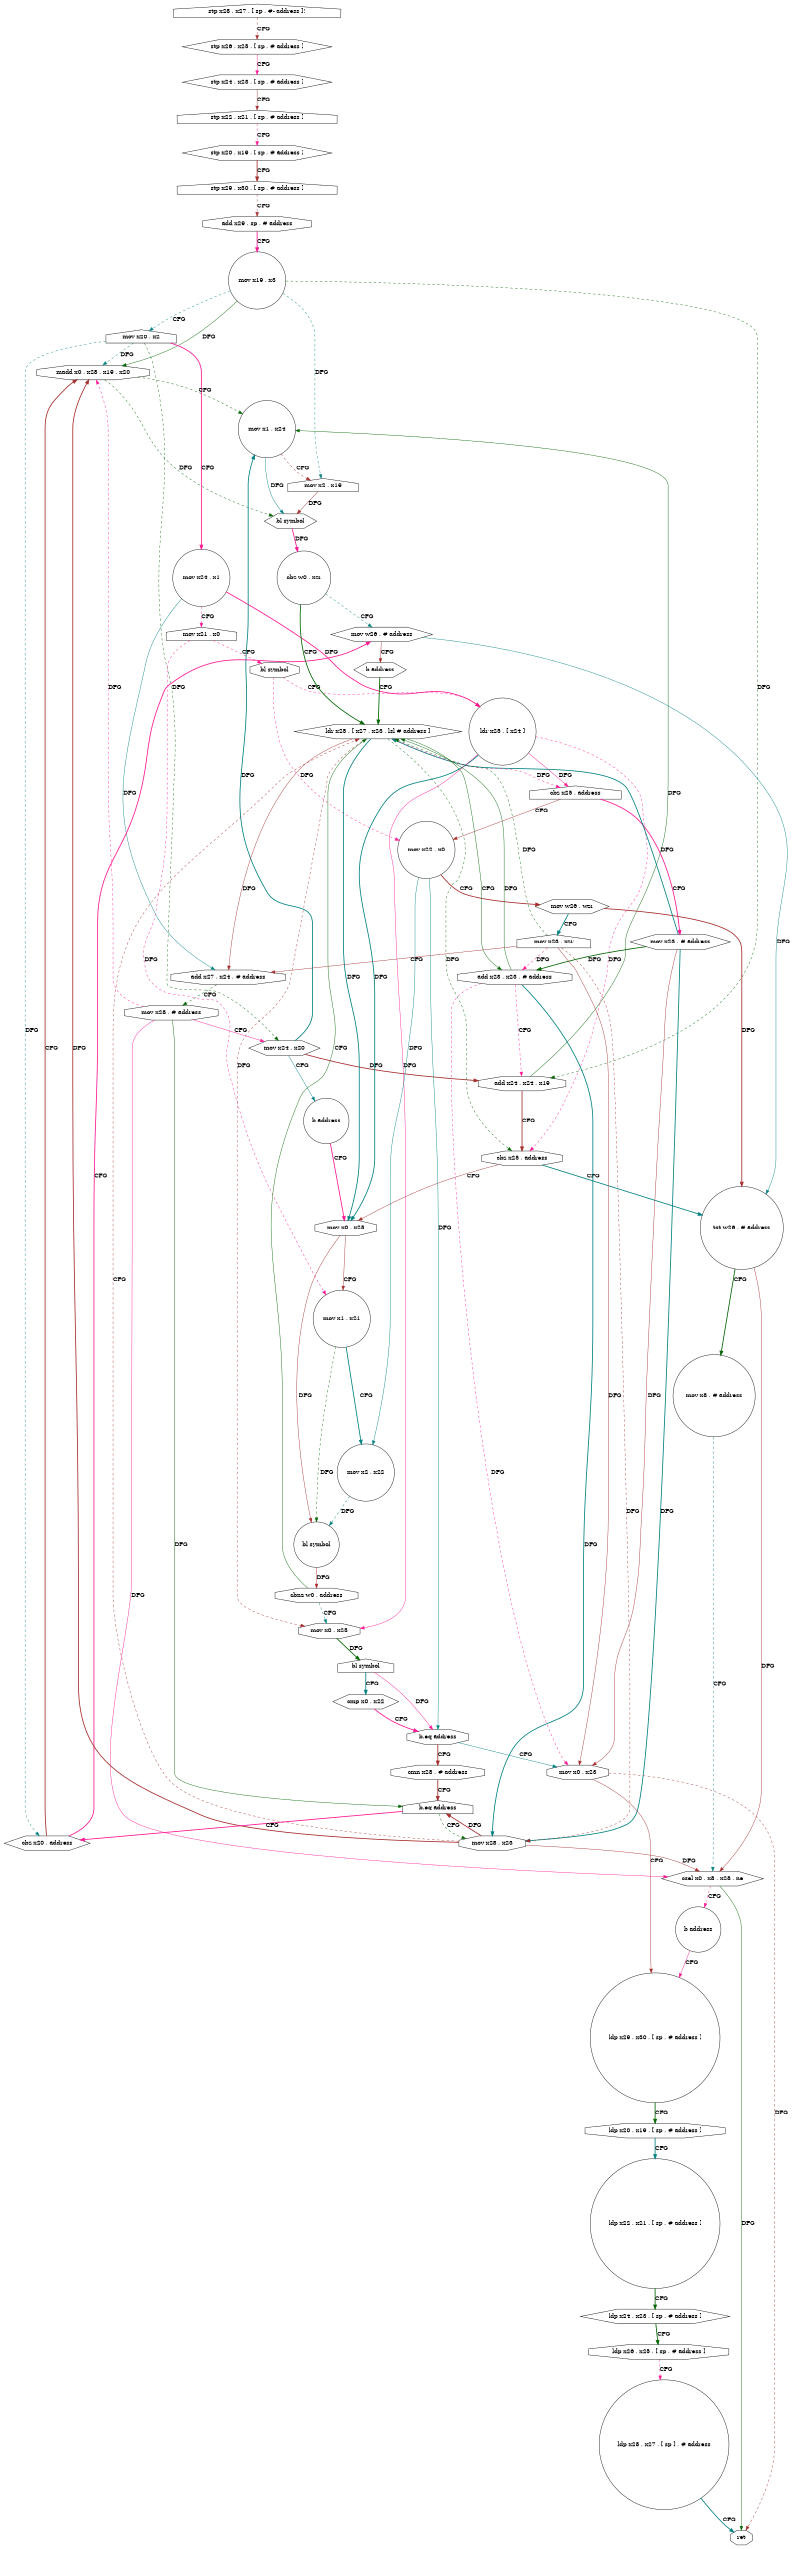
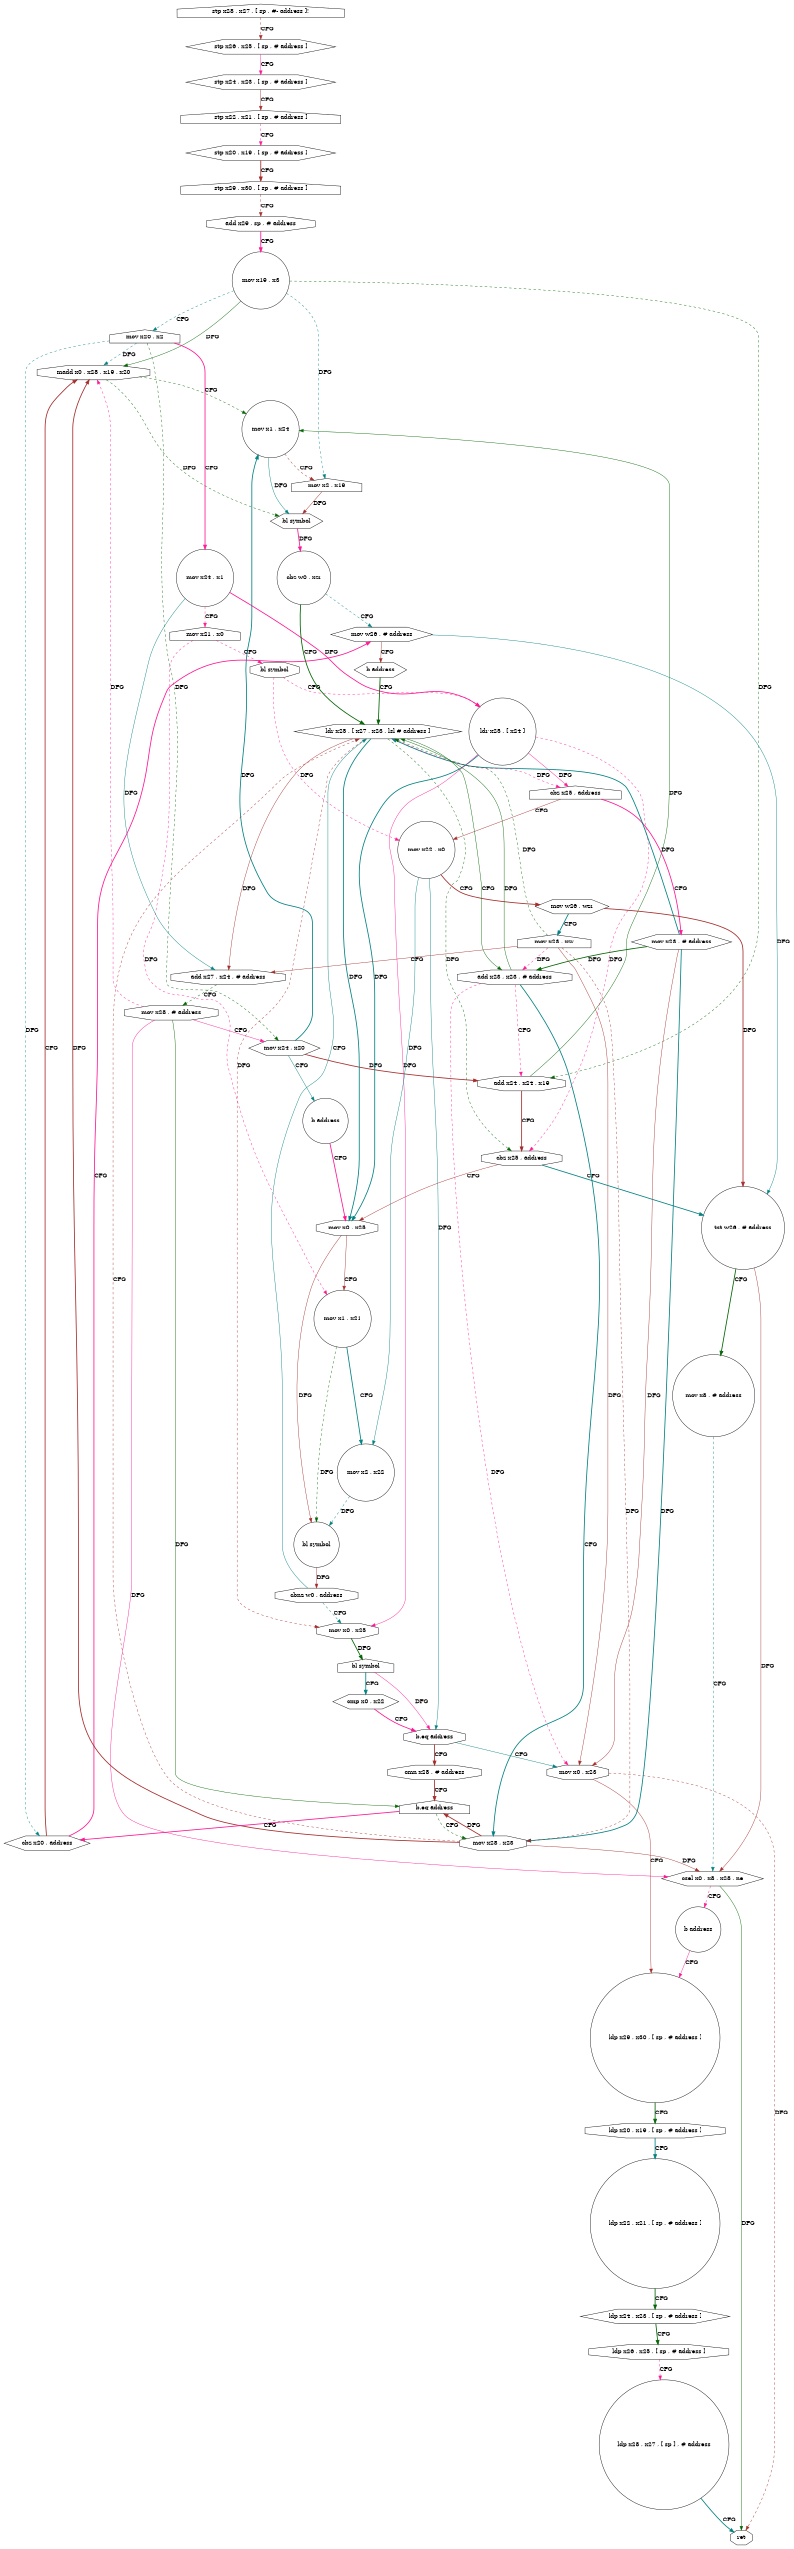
edge "cbnz w0 , address" -> "ldr x25 , [ x27 , x23 , lsl # address ]": color darkgreen -> teal
edge "add x23 , x23 , # address" -> "mov x28 , x23": label "DFG" -> "CFG"
